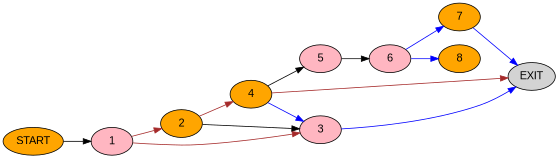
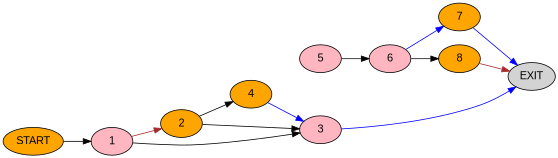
edge "6" -> "8": color blue -> black
edge "4" -> "5": removed
edge "4" -> "EXIT": now "8" -> "EXIT"
edge "2" -> "4": color brown -> black
edge "1" -> "3": color brown -> black
